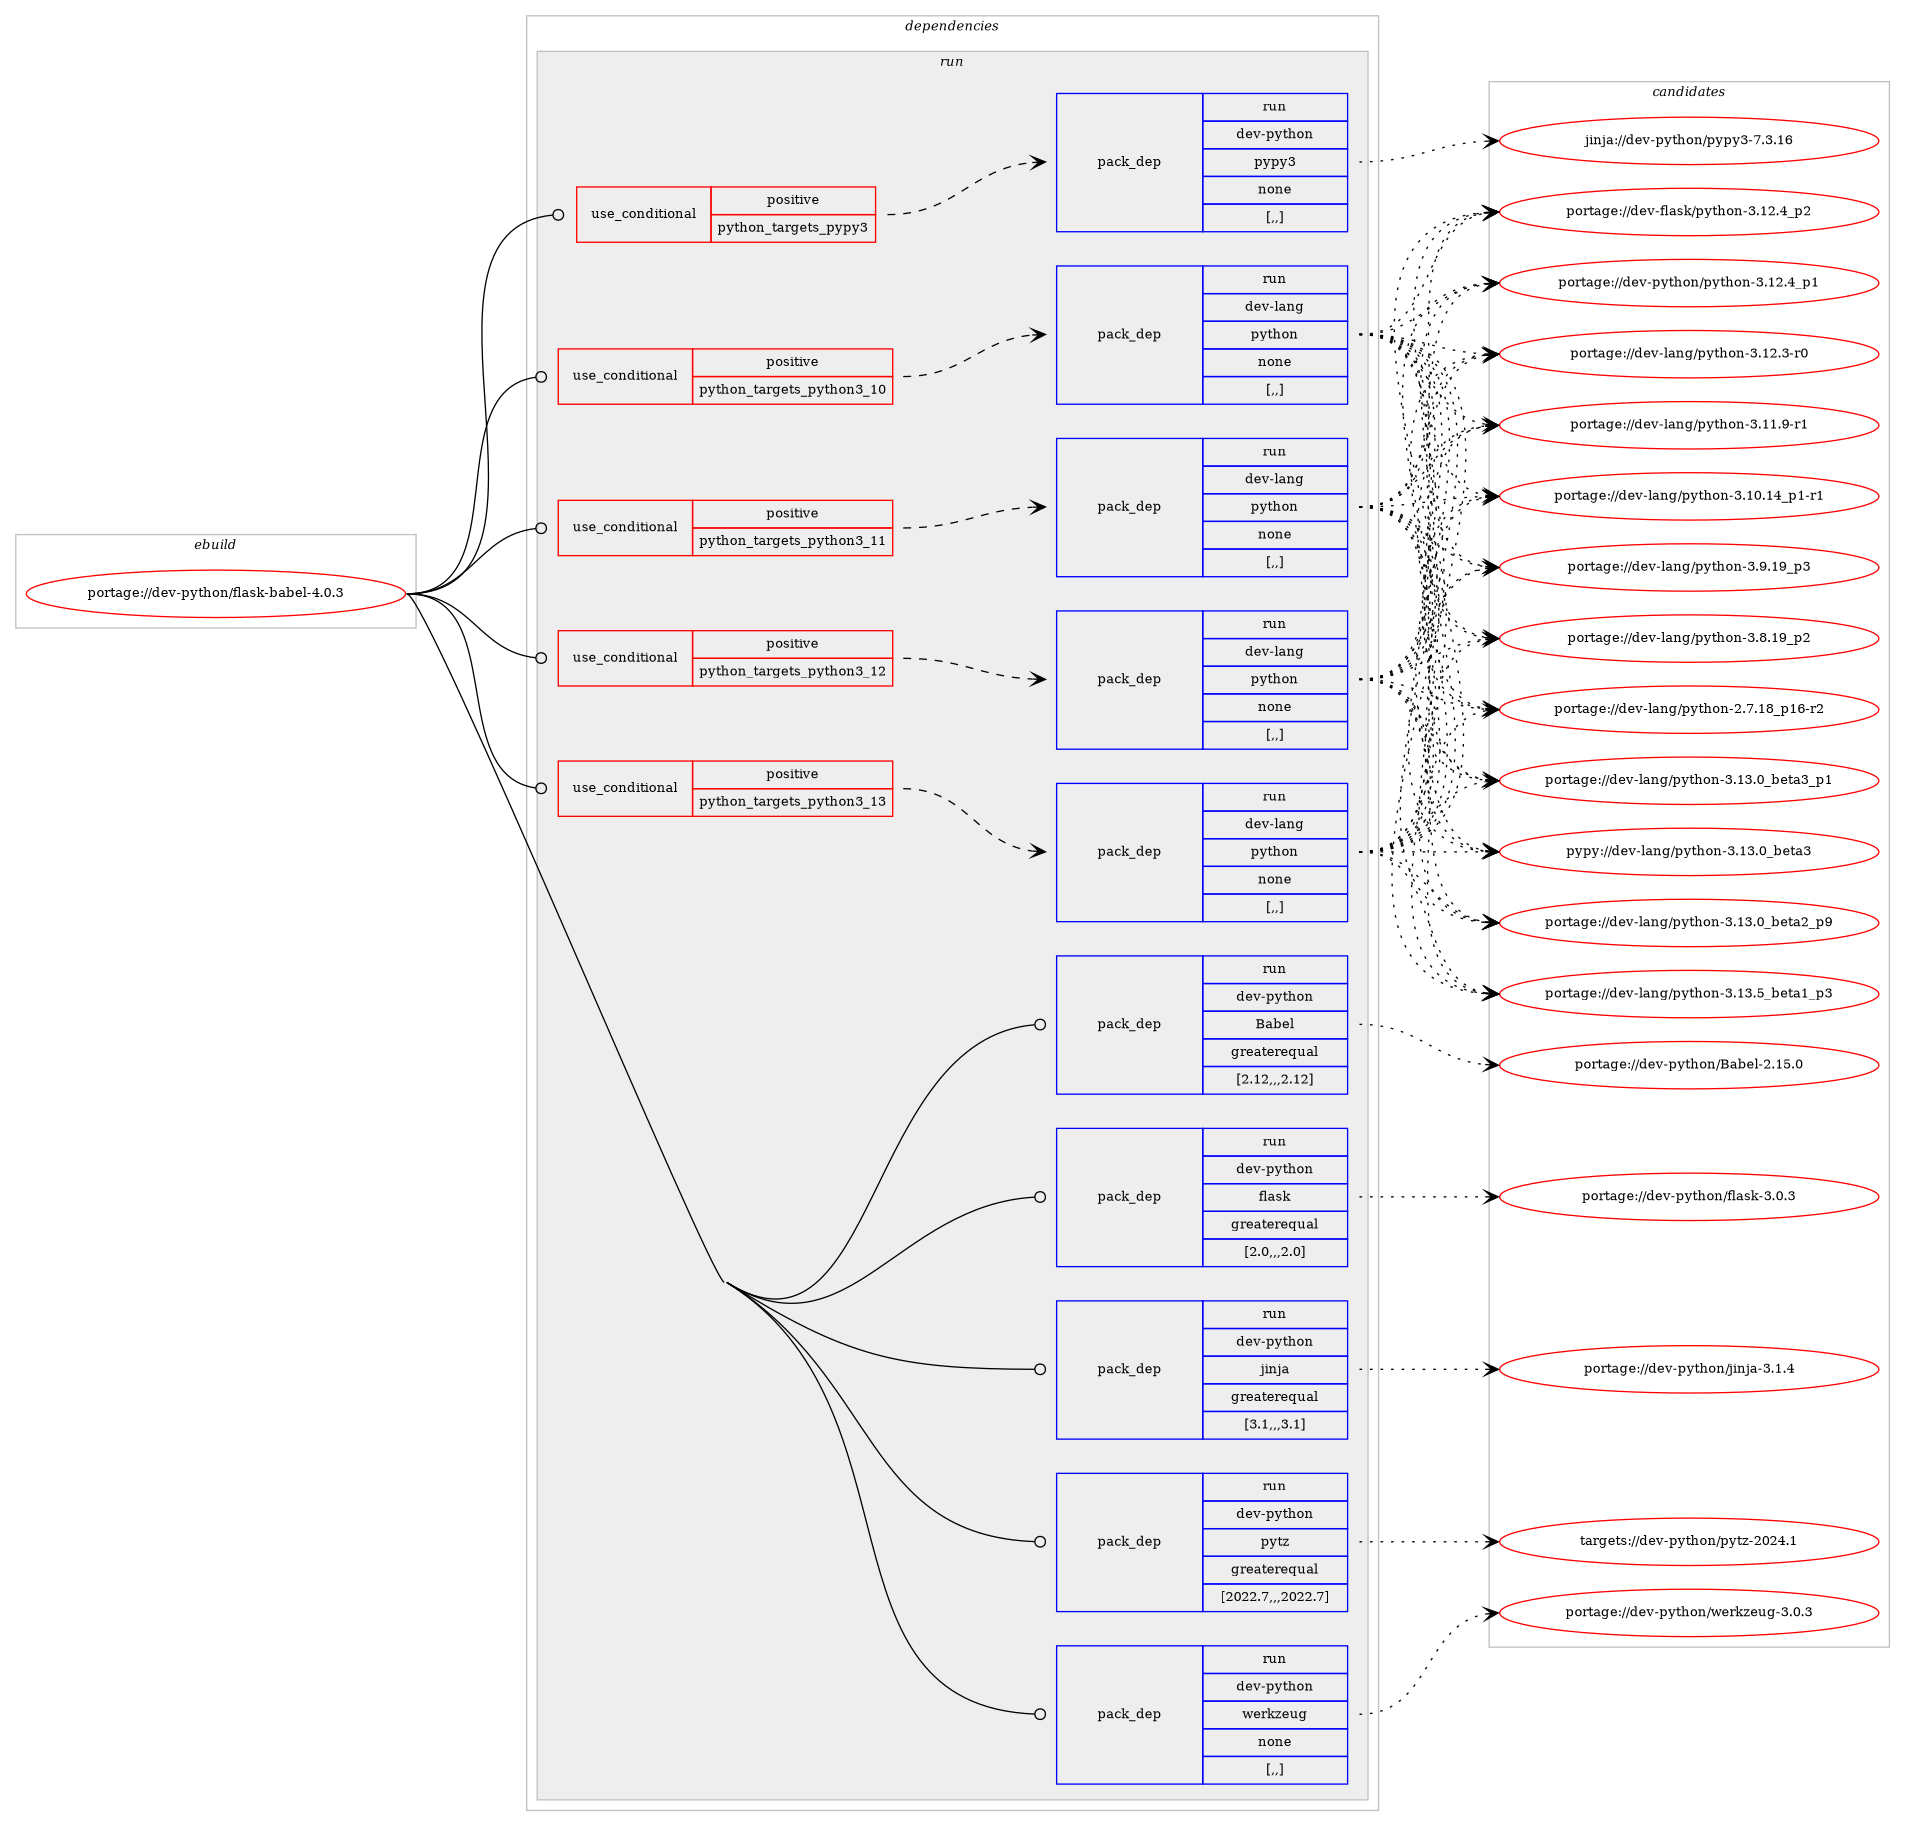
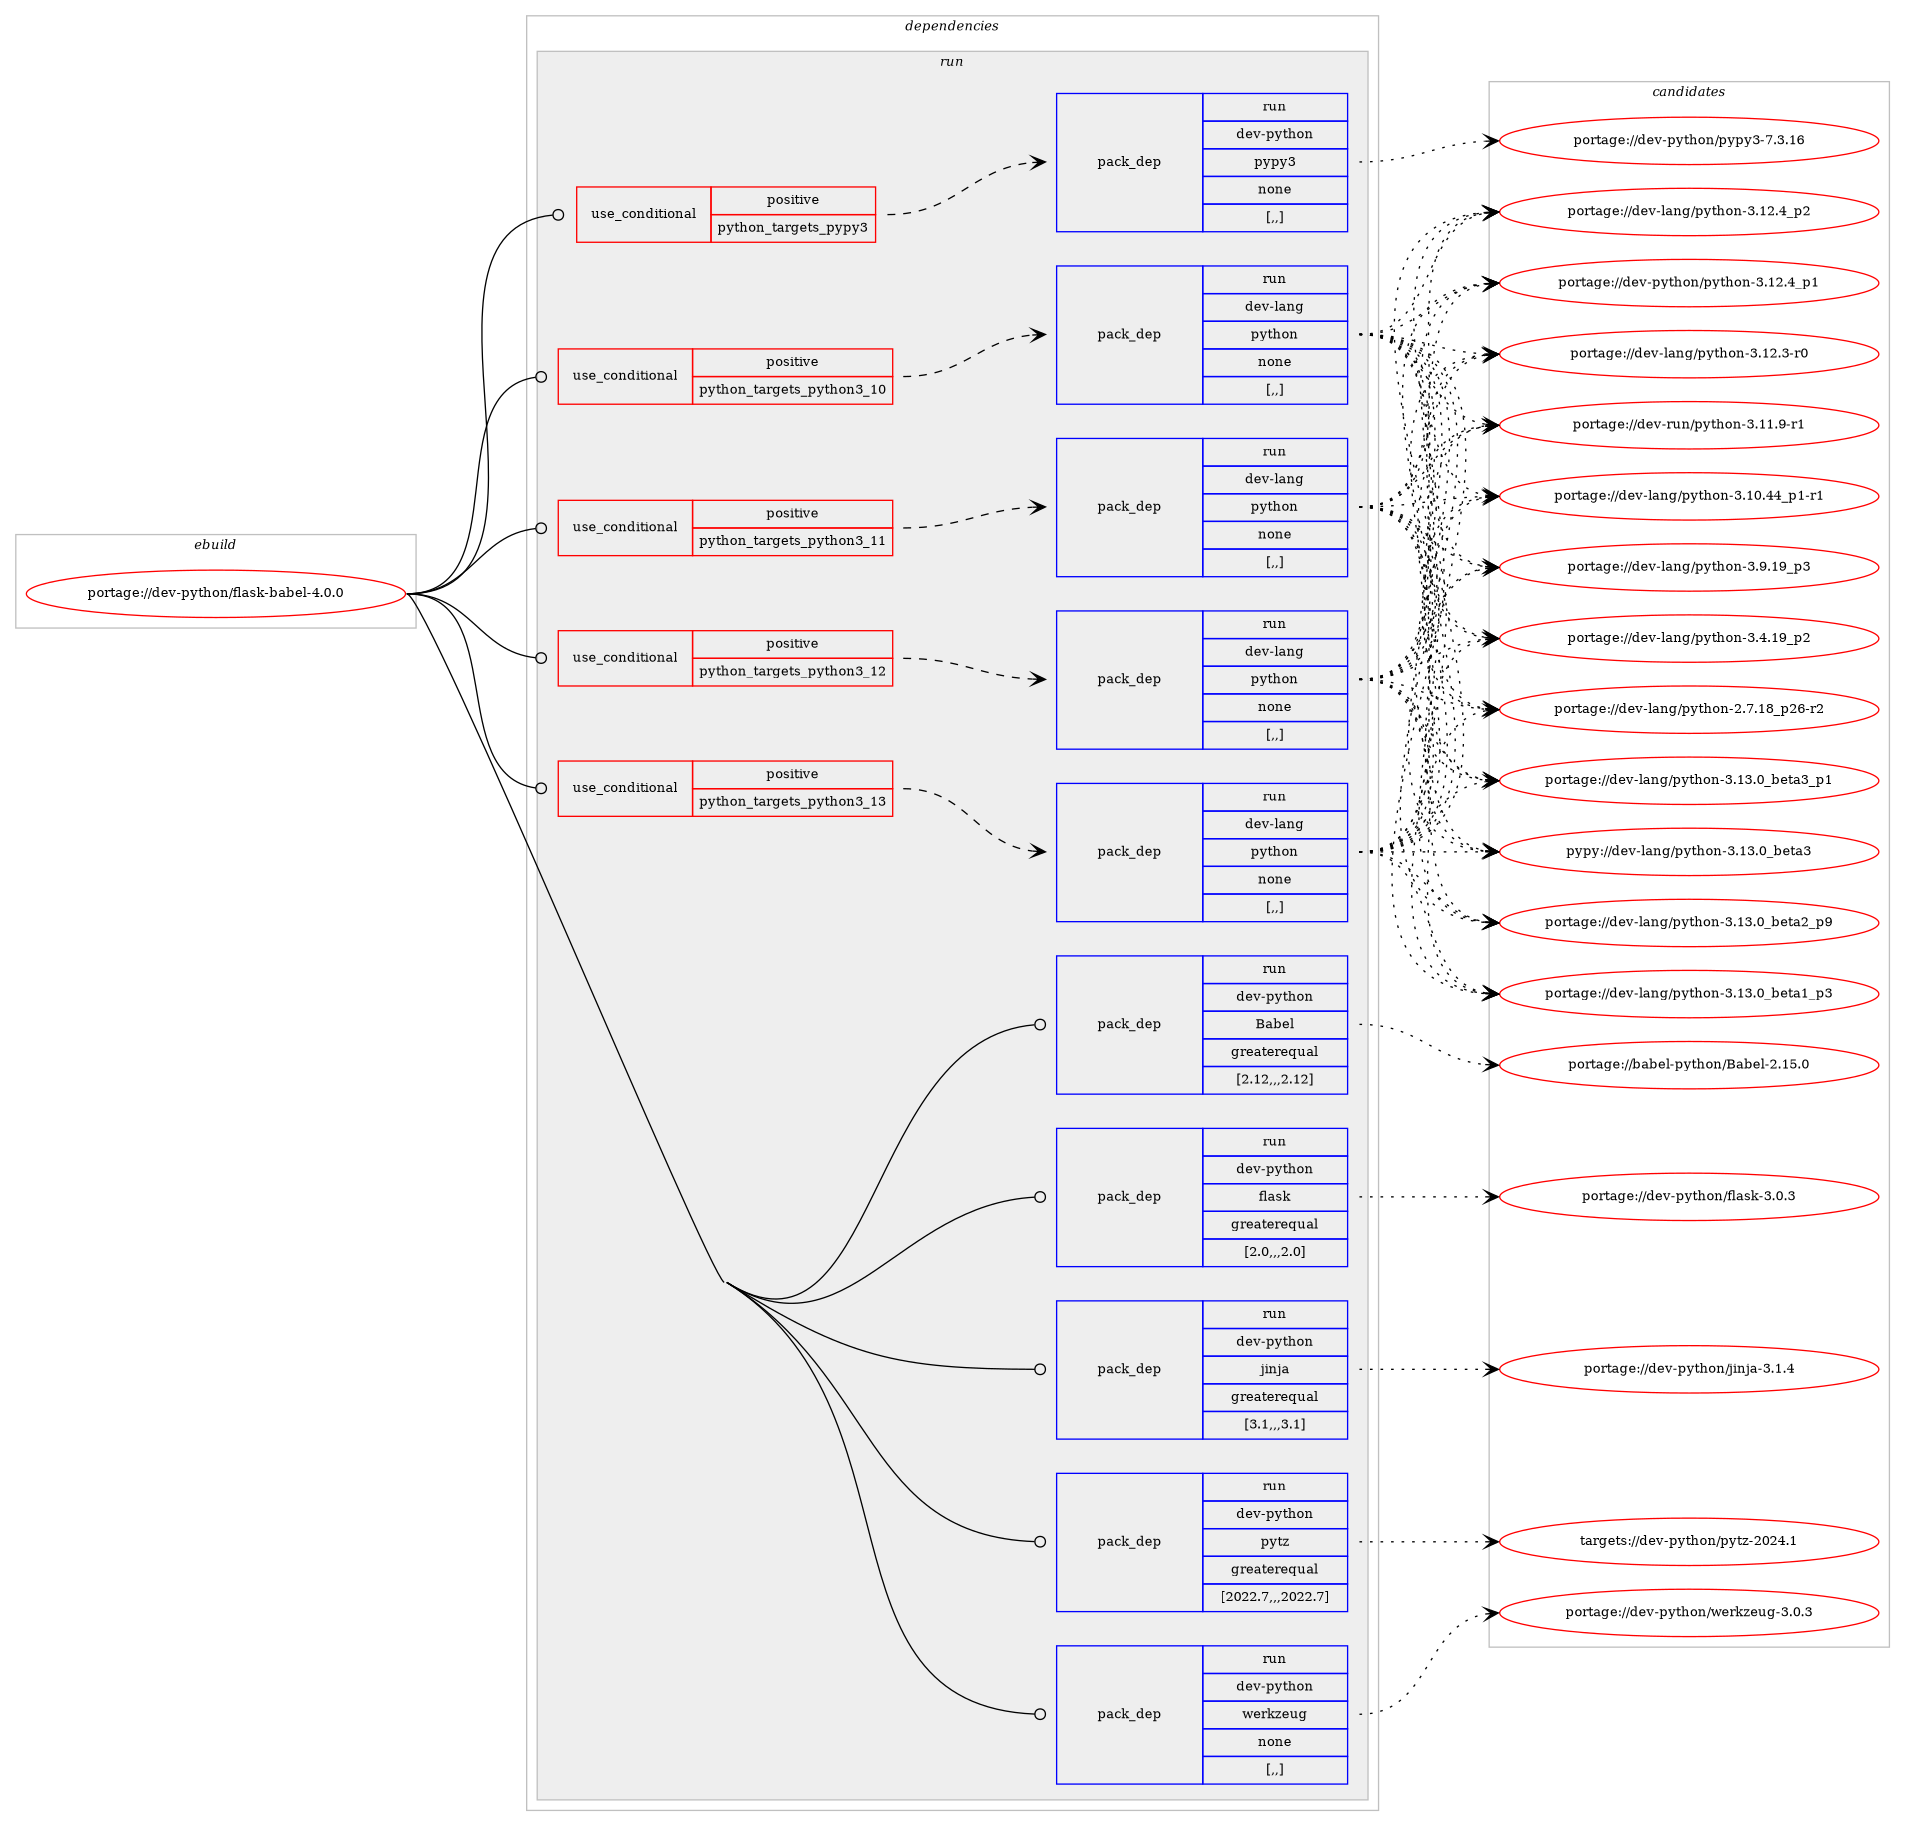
node "jinja://dev-python/pypy3-7.3.16": label "jinja://dev-python/pypy3-7.3.16" -> "portage://dev-python/pypy3-7.3.16"
node "portage://dev-flask/python-3.12.4_p2": label "portage://dev-flask/python-3.12.4_p2" -> "portage://dev-lang/python-3.12.4_p2"
node "portage://dev-lang/python-3.11.9-r1": label "portage://dev-lang/python-3.11.9-r1" -> "portage://dev-run/python-3.11.9-r1"
node "portage://dev-lang/python-3.10.14_p1-r1": label "portage://dev-lang/python-3.10.14_p1-r1" -> "portage://dev-lang/python-3.10.44_p1-r1"
node "portage://dev-python/flask-babel-4.0.3": label "portage://dev-python/flask-babel-4.0.3" -> "portage://dev-python/flask-babel-4.0.0"
node "portage://dev-lang/python-3.8.19_p2": label "portage://dev-lang/python-3.8.19_p2" -> "portage://dev-lang/python-3.4.19_p2"
node "portage://dev-lang/python-2.7.18_p16-r2": label "portage://dev-lang/python-2.7.18_p16-r2" -> "portage://dev-lang/python-2.7.18_p26-r2"
node "portage://dev-lang/python-3.13.5_beta1_p3": label "portage://dev-lang/python-3.13.5_beta1_p3" -> "portage://dev-lang/python-3.13.0_beta1_p3"
node "portage://dev-python/Babel-2.15.0": label "portage://dev-python/Babel-2.15.0" -> "portage://babel-python/Babel-2.15.0"
